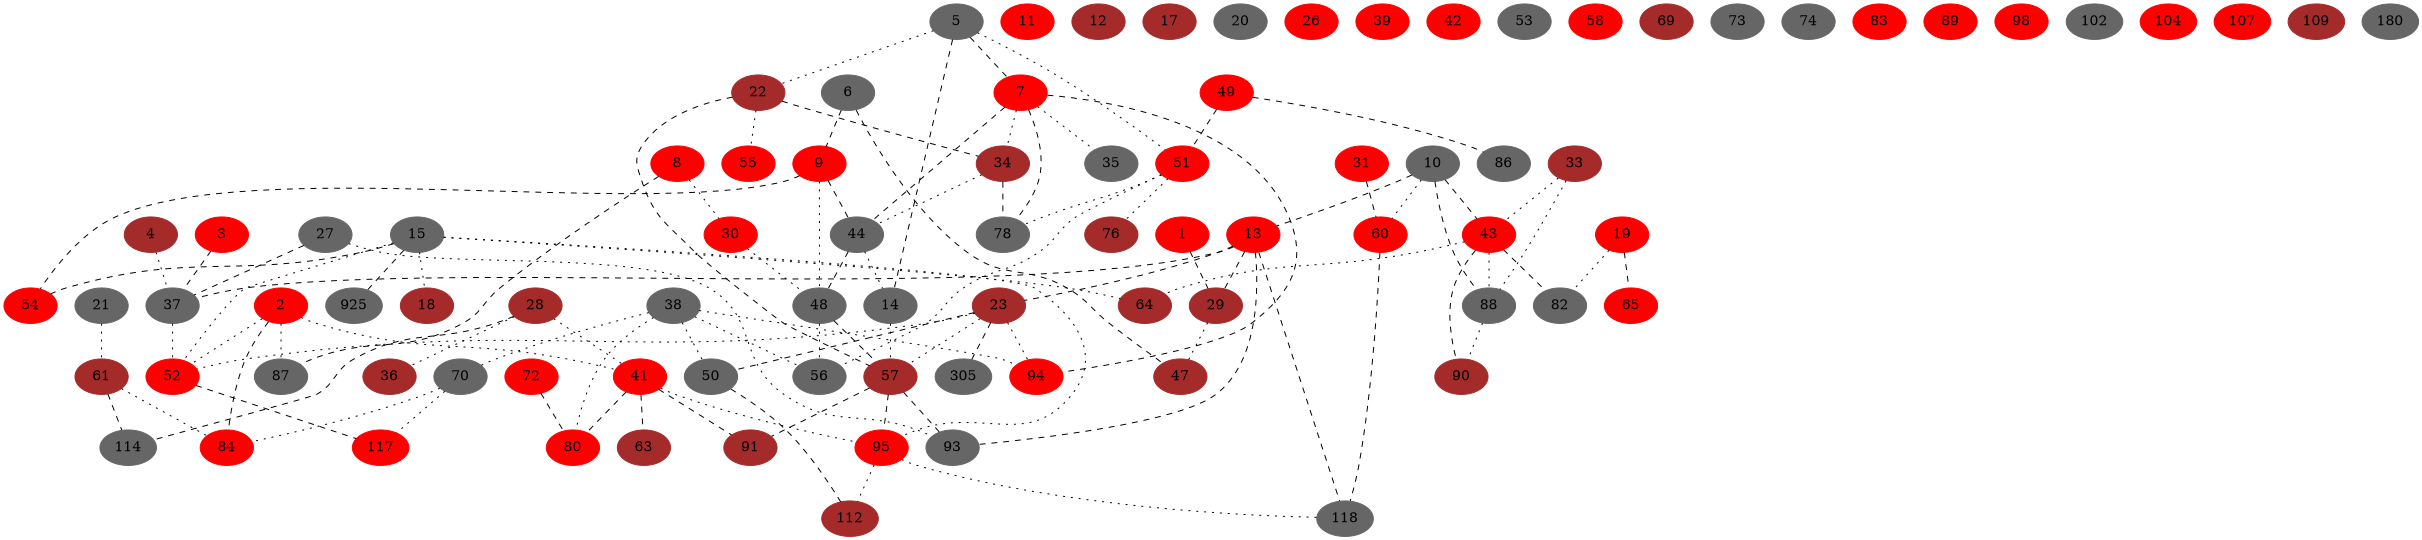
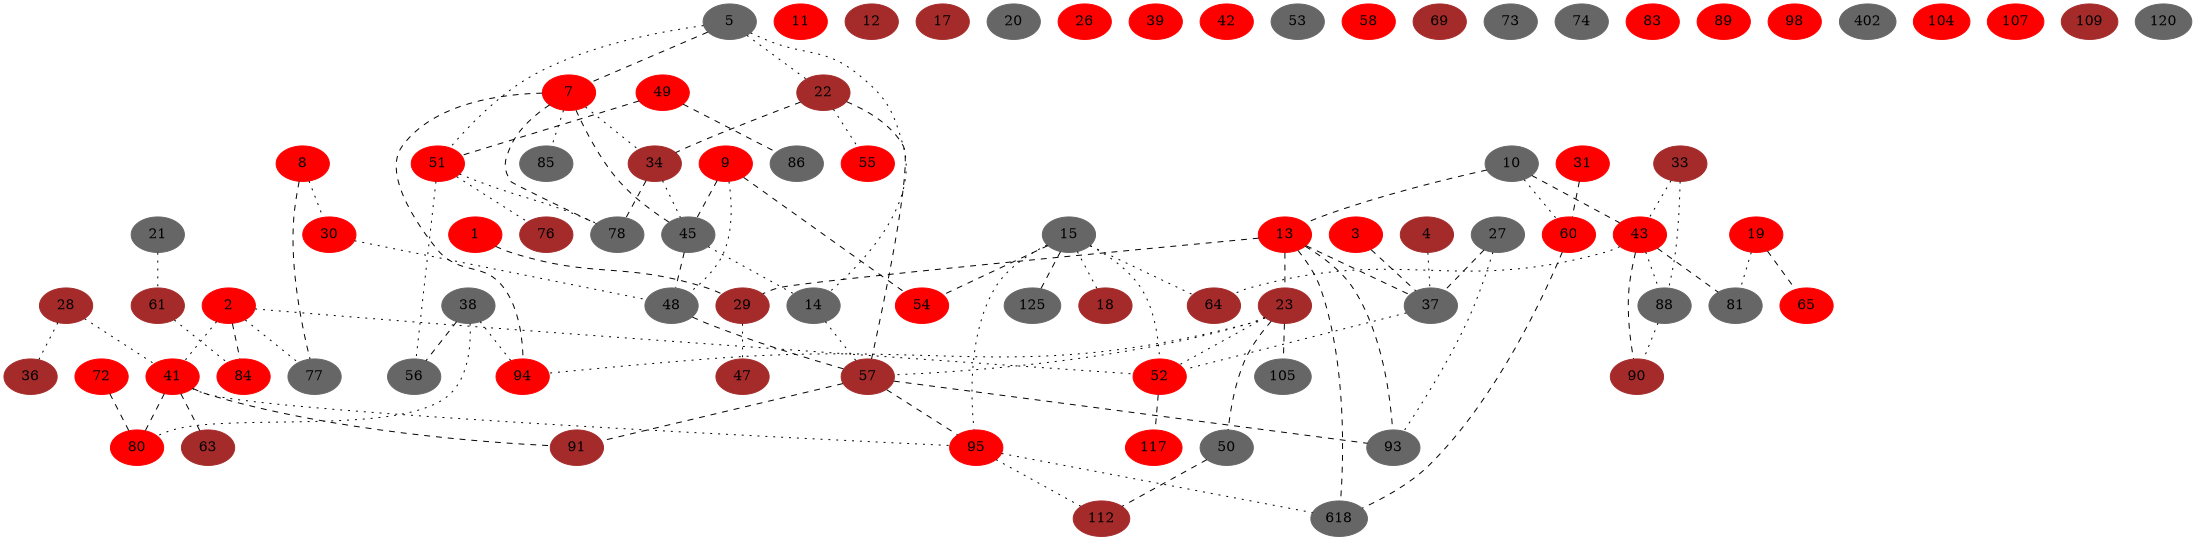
node "102": label "102" -> "402"
node "180": label "180" -> "120"
node "6": removed
edge "5" -- "14": style dashed -> dotted
node "35": label "35" -> "85"
node "44": label "44" -> "45"
edge "10" -- "88": removed
node "925": label "925" -> "125"
node "82": label "82" -> "81"
edge "38" -- "50": removed
edge "48" -- "56": removed
edge "38" -- "56": style dotted -> dashed
node "87": label "87" -> "77"
node "70": removed
node "305": label "305" -> "105"
node "114": removed
node "118": label "118" -> "618"
